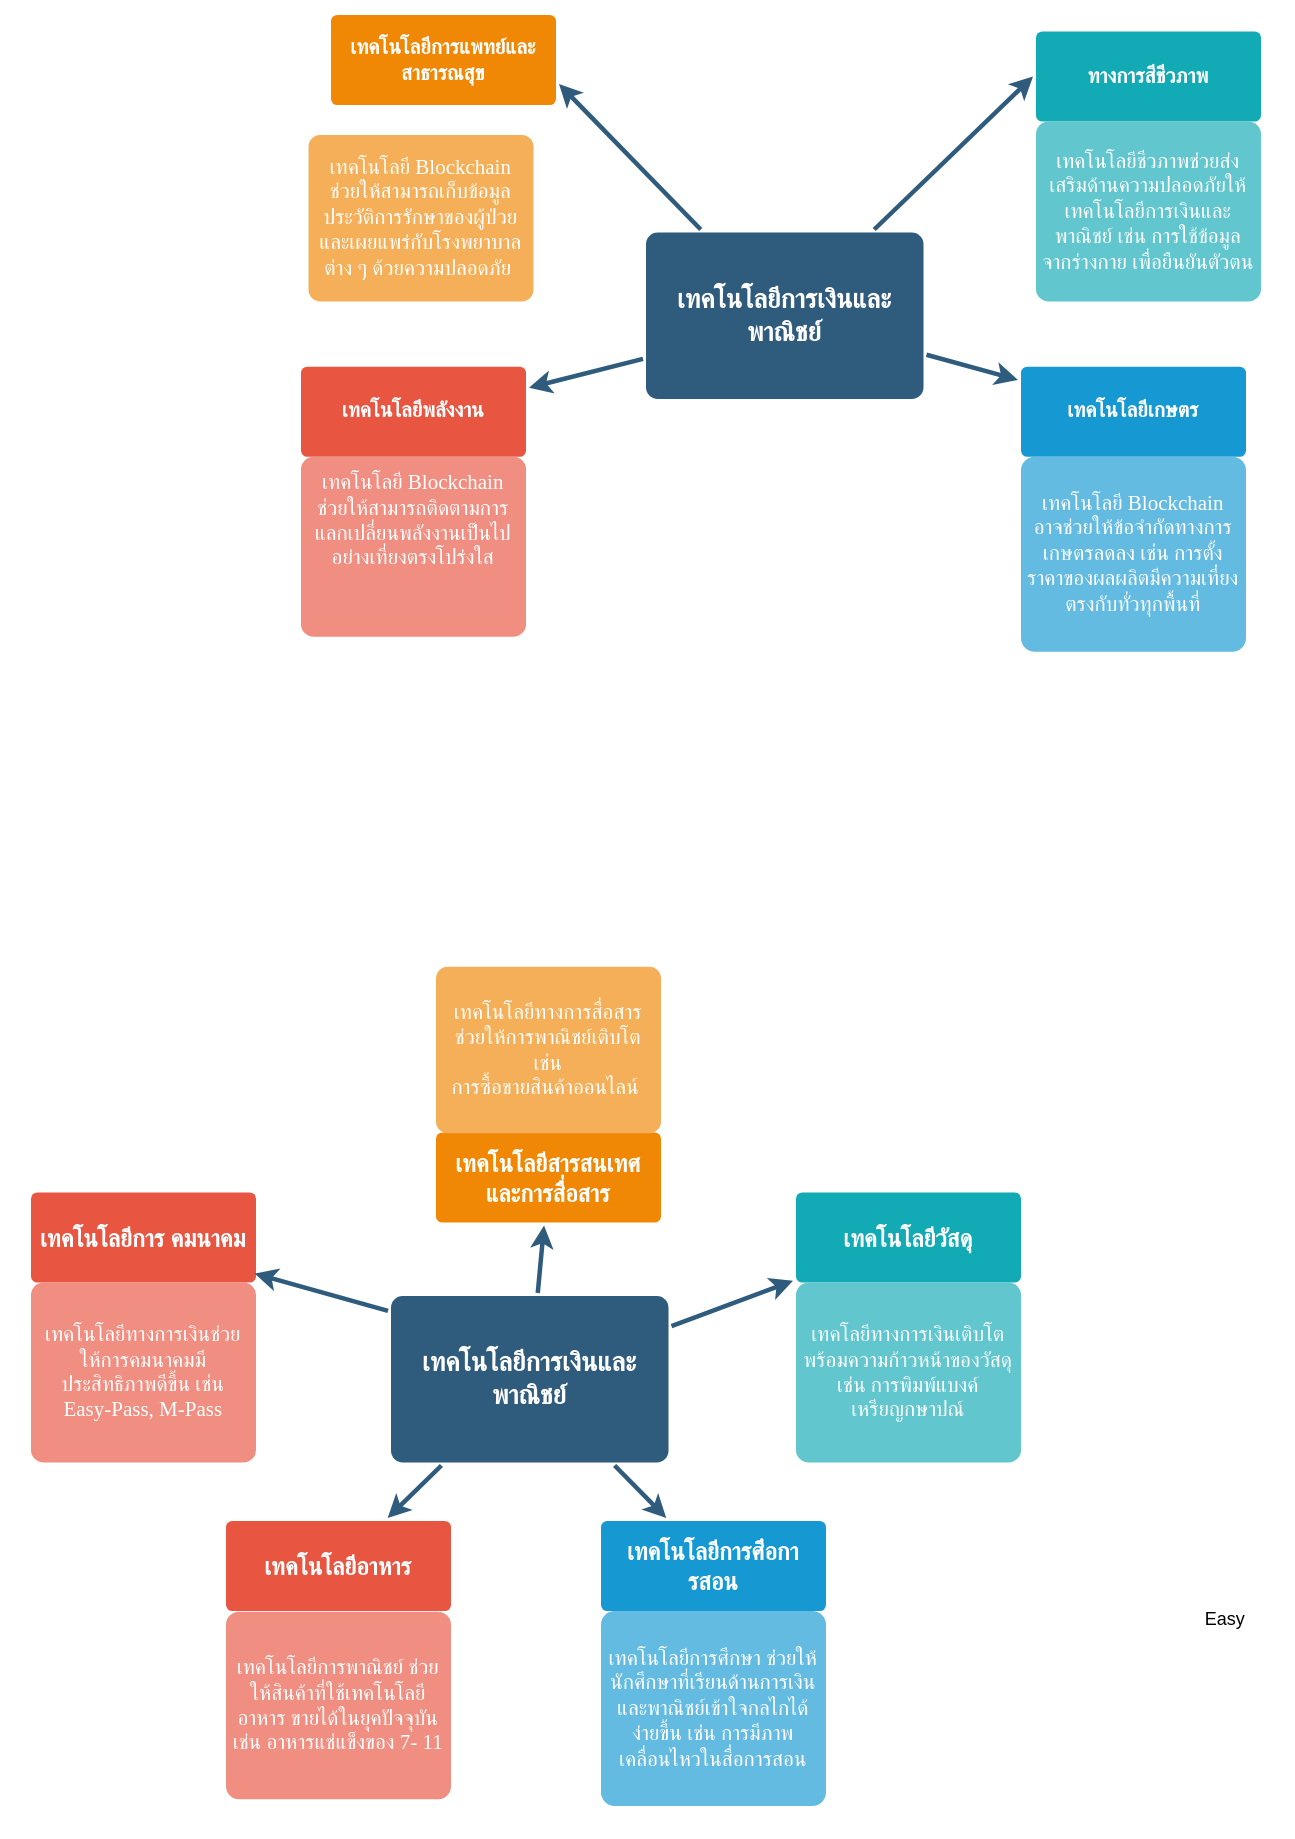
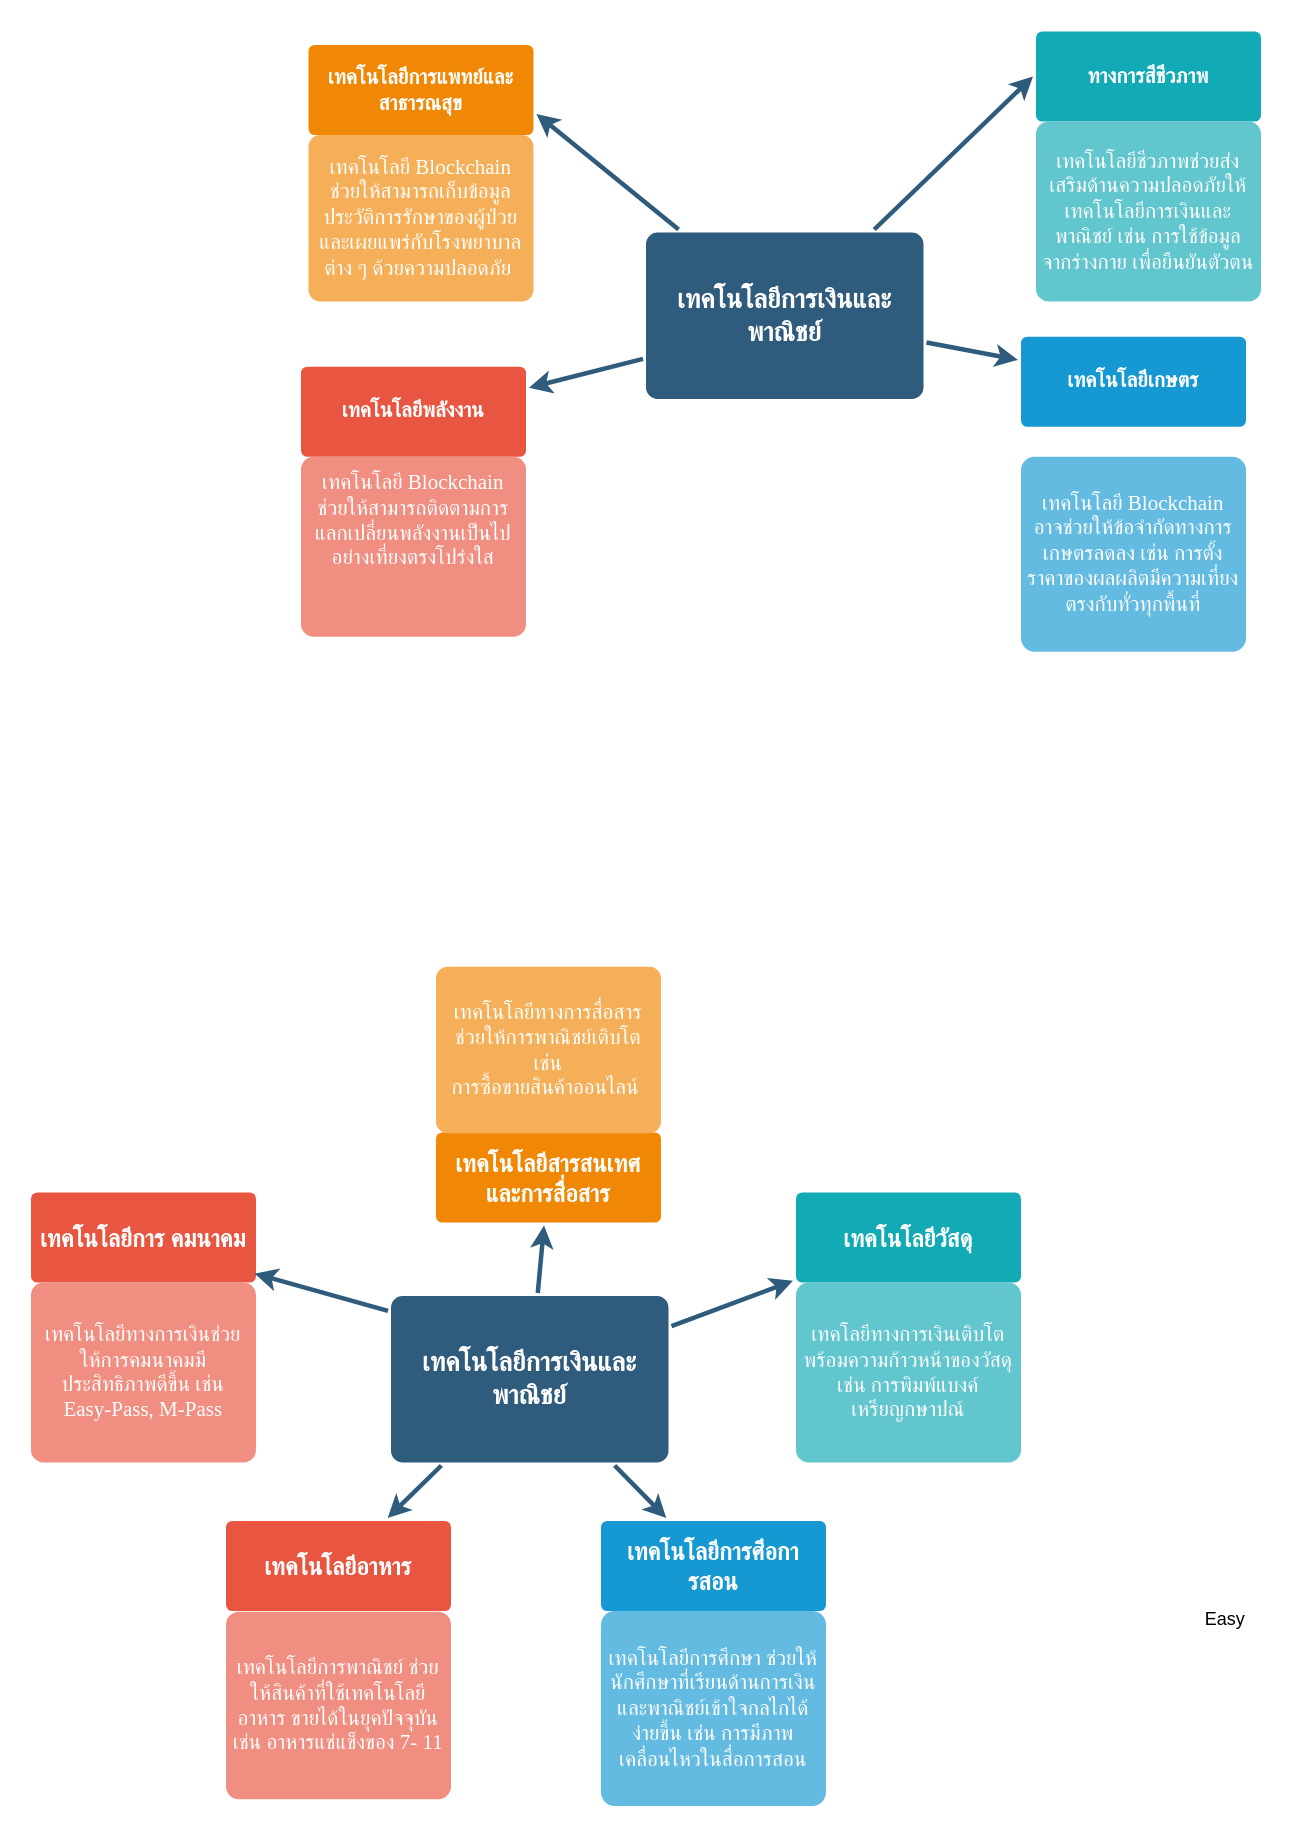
node "เทคโนโลยีการแพทย์และสาธารณสุข": moved (443, 60) -> (421, 90)
node "เทคโนโลยีเกษตร": moved (1133, 412) -> (1133, 382)
